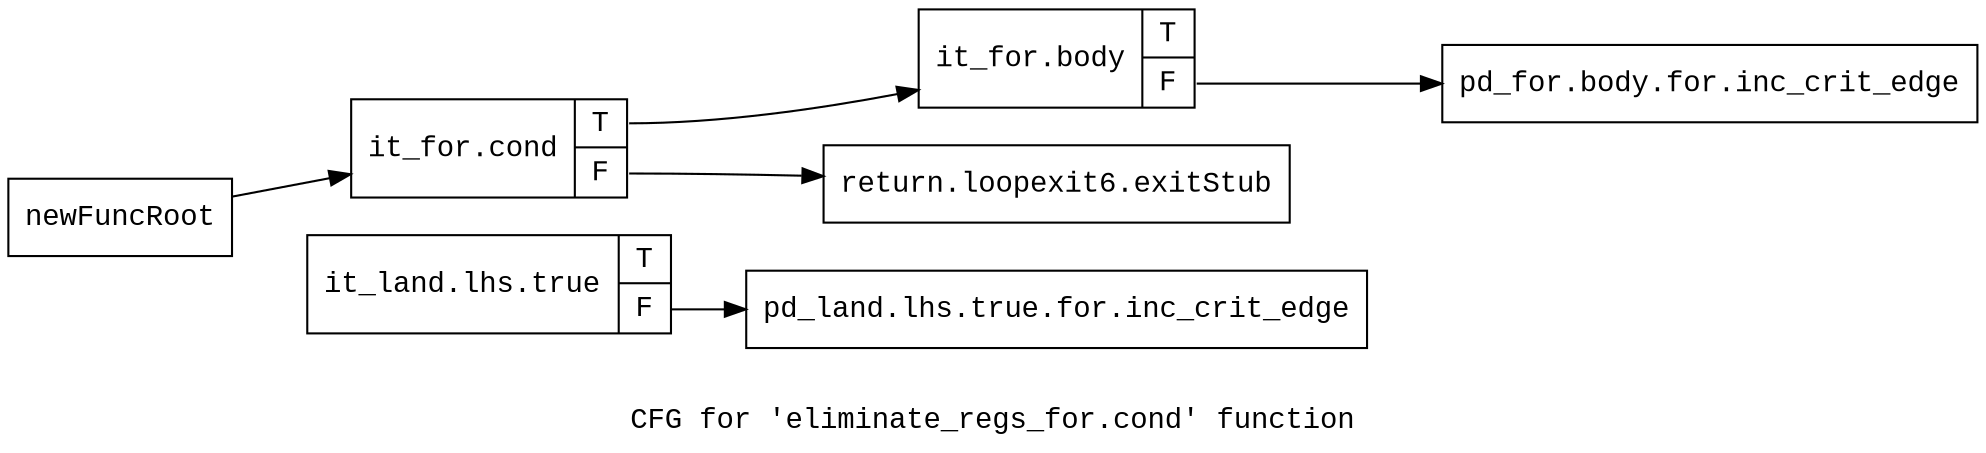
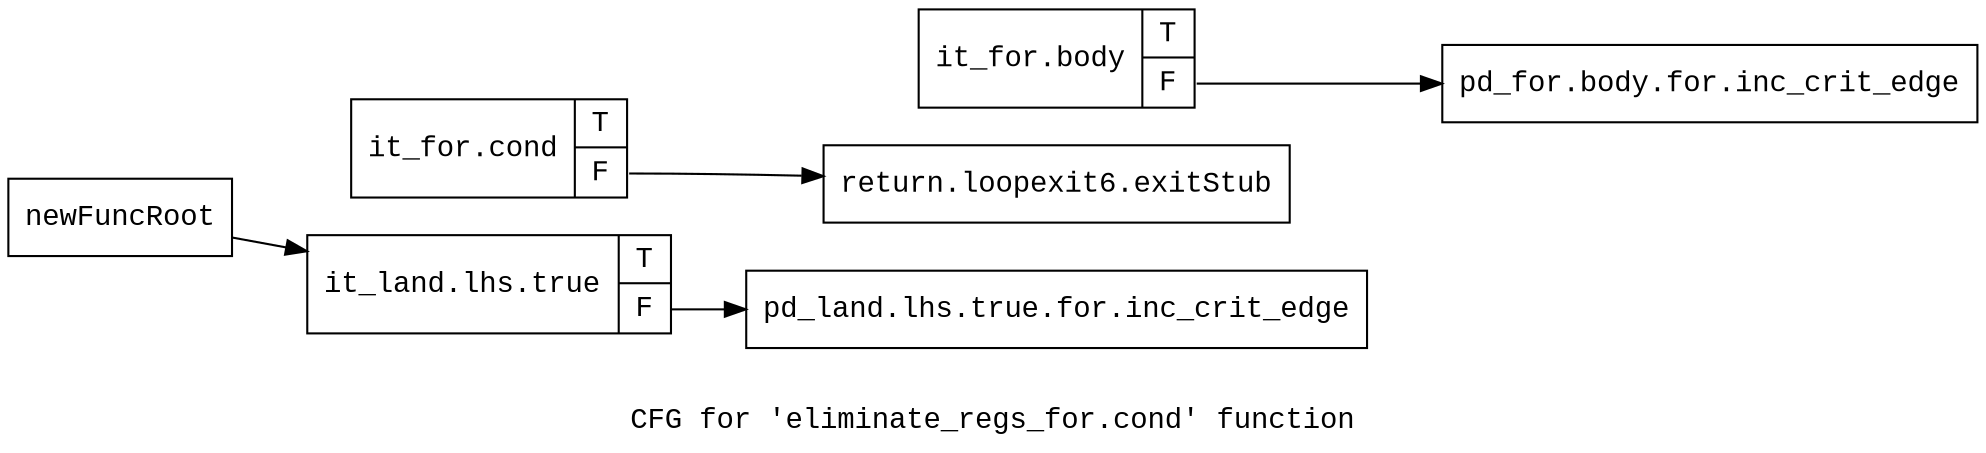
edge "it_for.cond" -> "it_for.body": removed
edge "newFuncRoot" -> "it_for.cond": now "newFuncRoot" -> "it_land.lhs.true"
